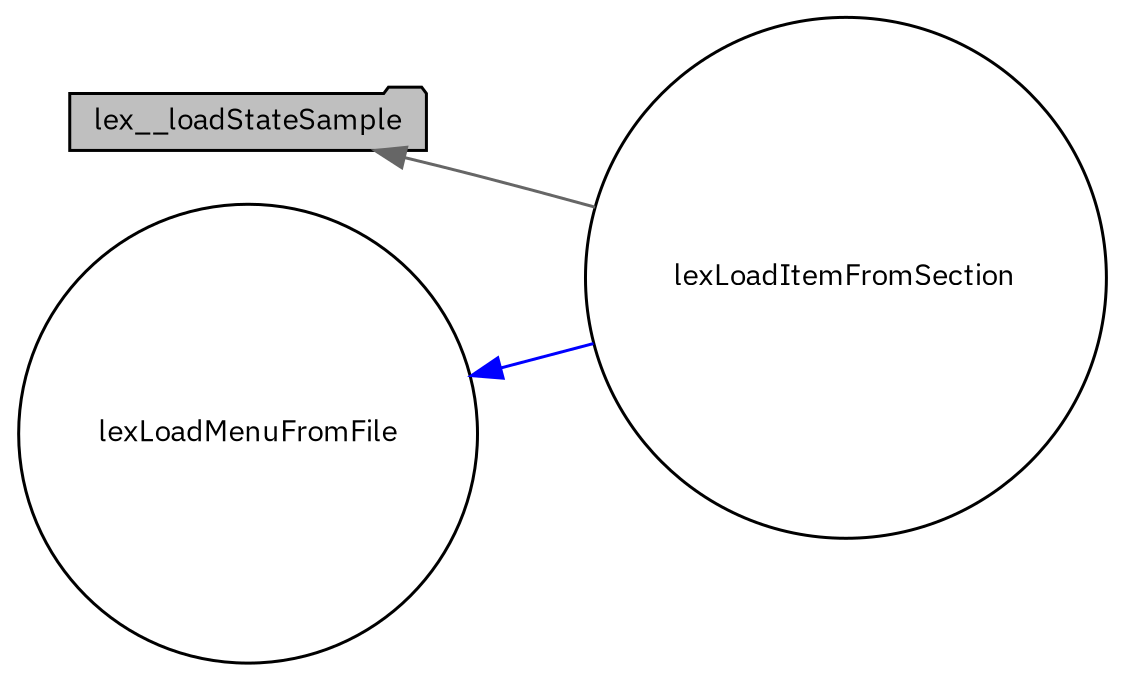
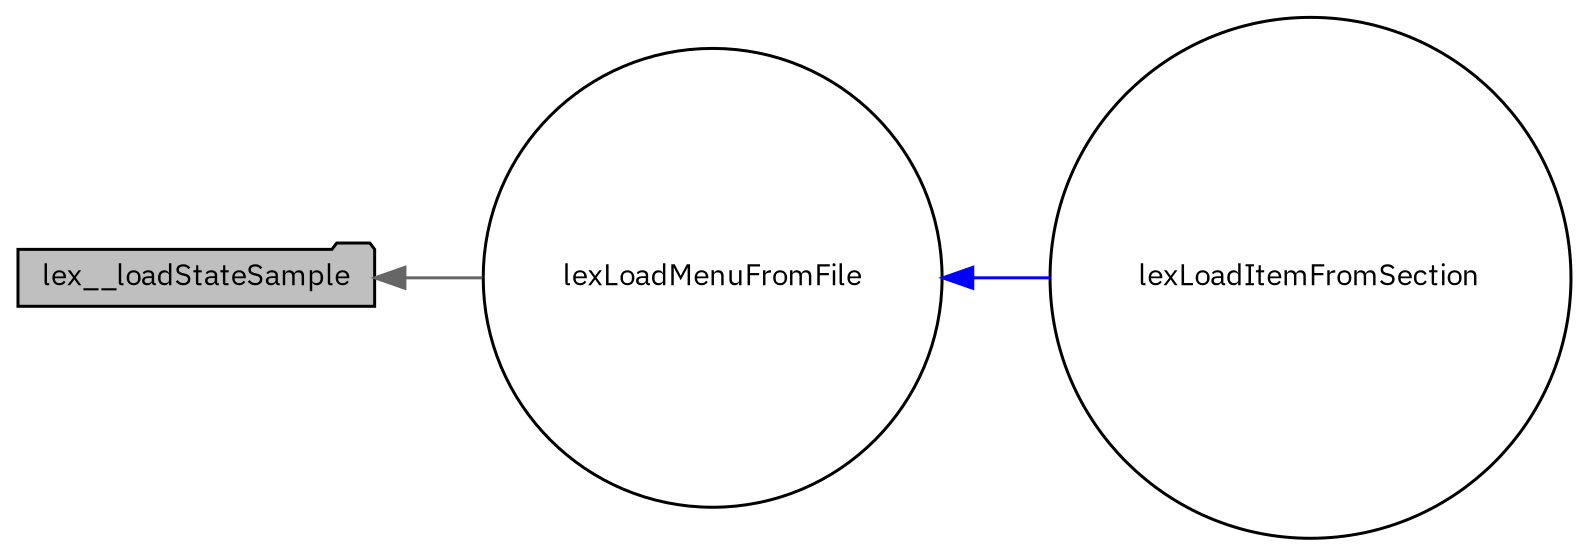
edge "lexLoadItemFromSection" -> "lex__loadStateSample": now "lexLoadMenuFromFile" -> "lex__loadStateSample"
